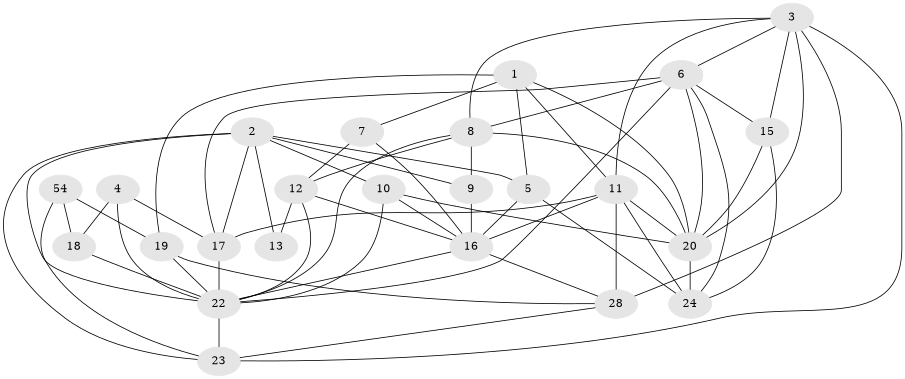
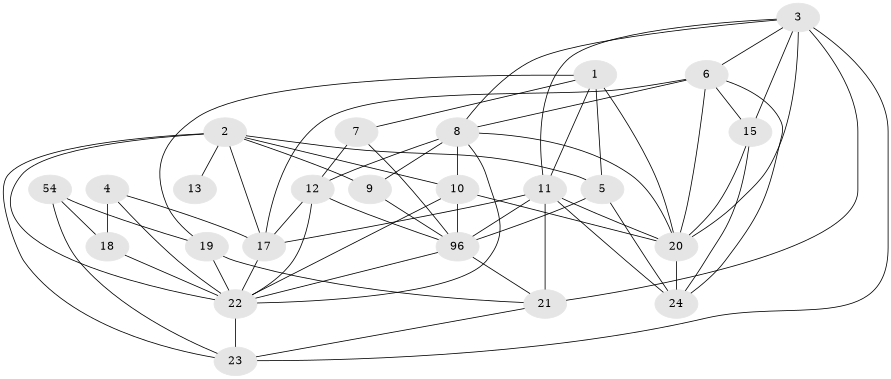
edge "8" -- "10": added
edge "12" -- "13": now "12" -- "17"
node "16": label "16" -> "96"
edge "6" -- "22": removed
node "28": label "28" -> "21"
